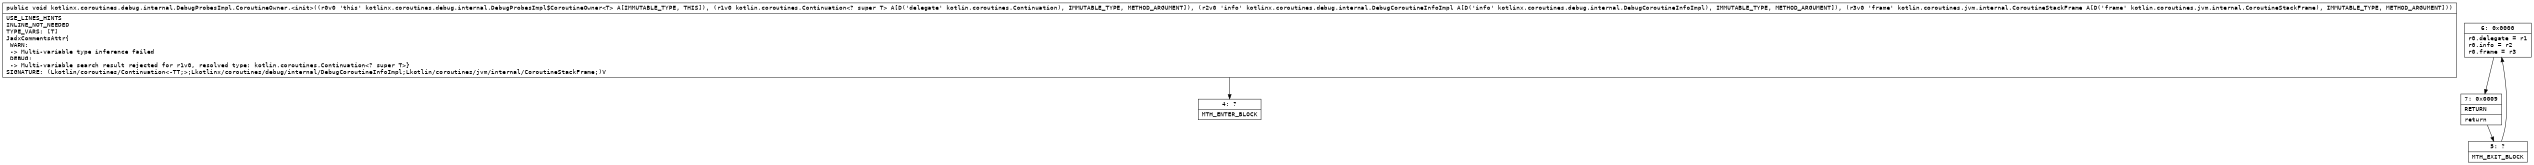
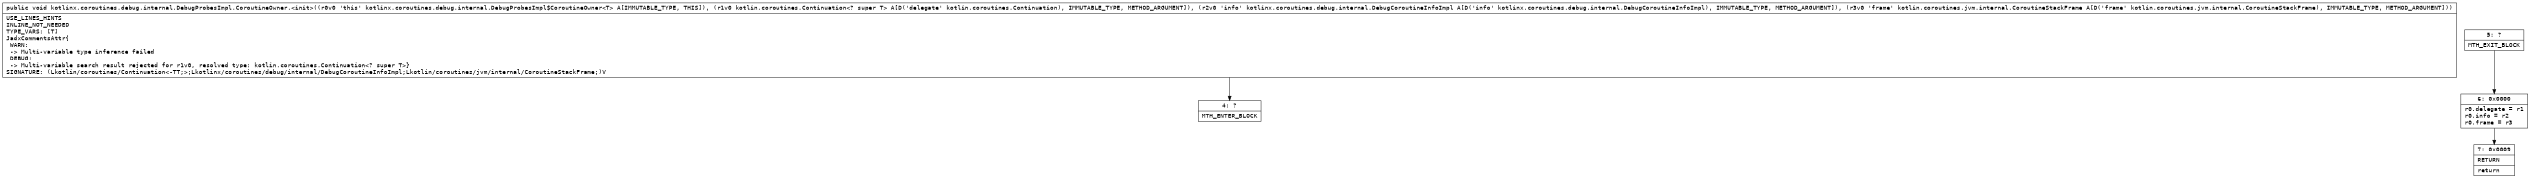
edge "7: 0x0009" -> "5: ?": removed
